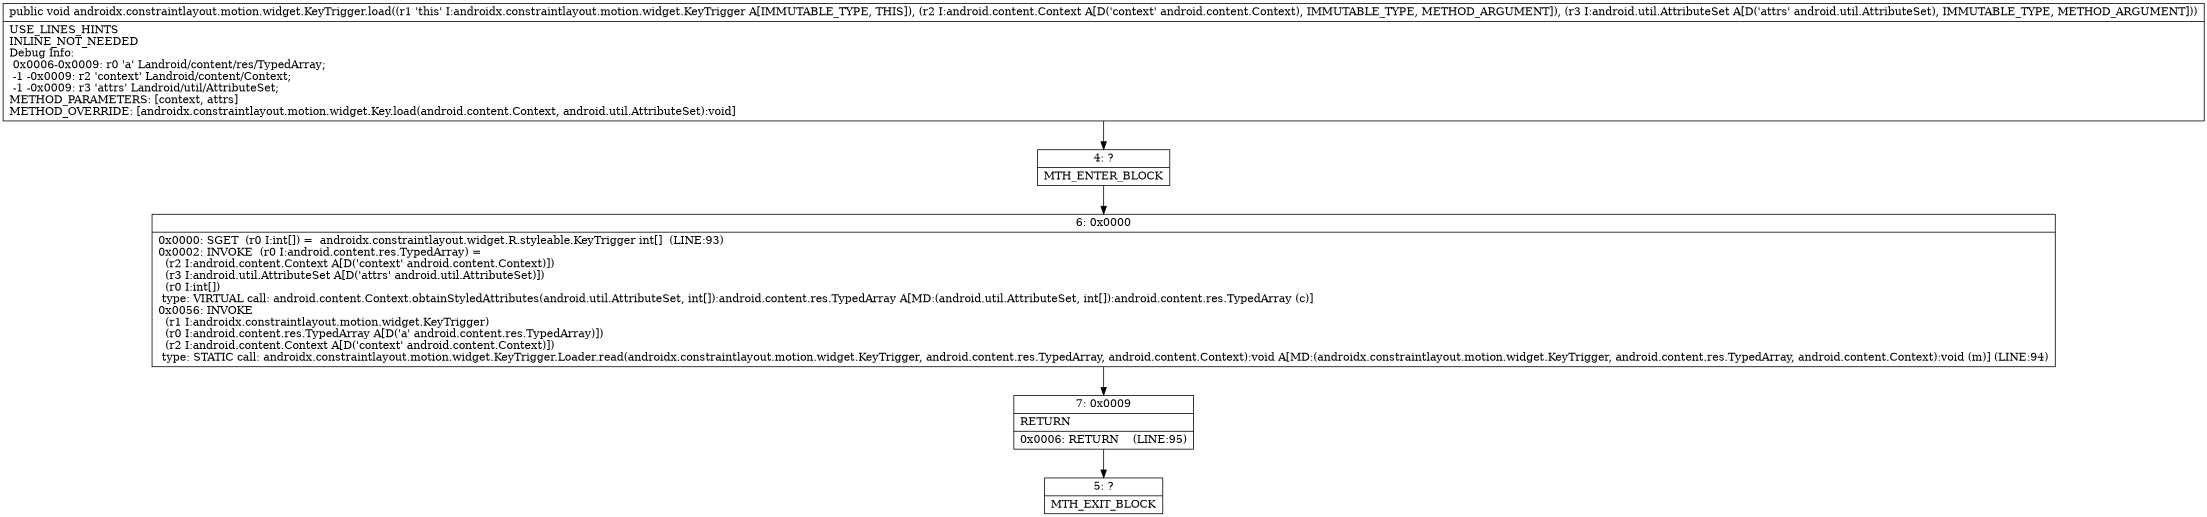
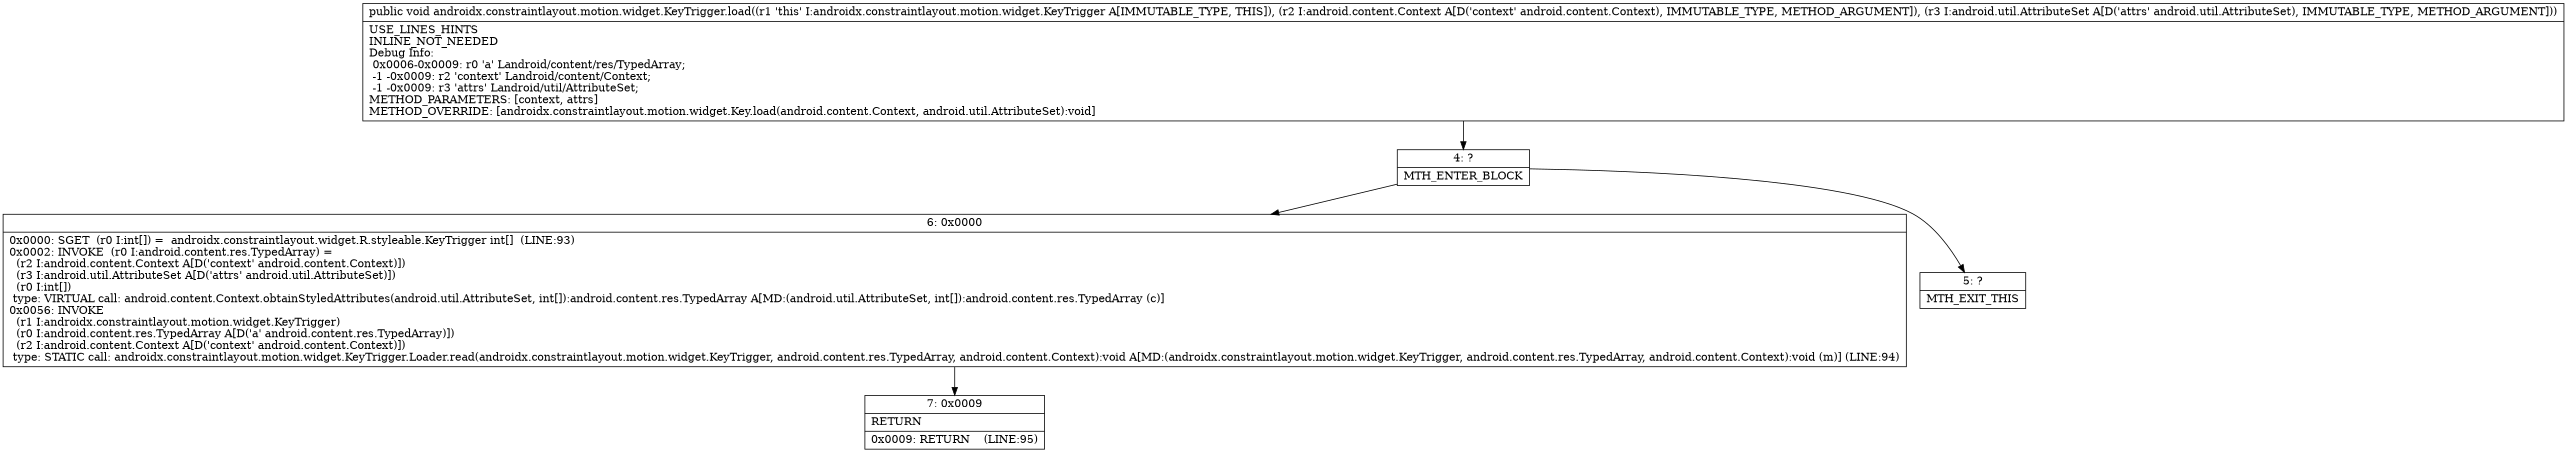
node "7: 0x0009": text "0x0006: RETURN    (LINE:95)" -> "0x0009: RETURN    (LINE:95)"
edge "7: 0x0009" -> "5: ?": now "4: ?" -> "5: ?"
node "5: ?": text "MTH_EXIT_BLOCK" -> "MTH_EXIT_THIS"
